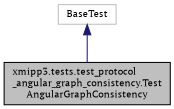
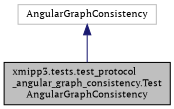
node "BaseTest": label "BaseTest" -> "AngularGraphConsistency"
